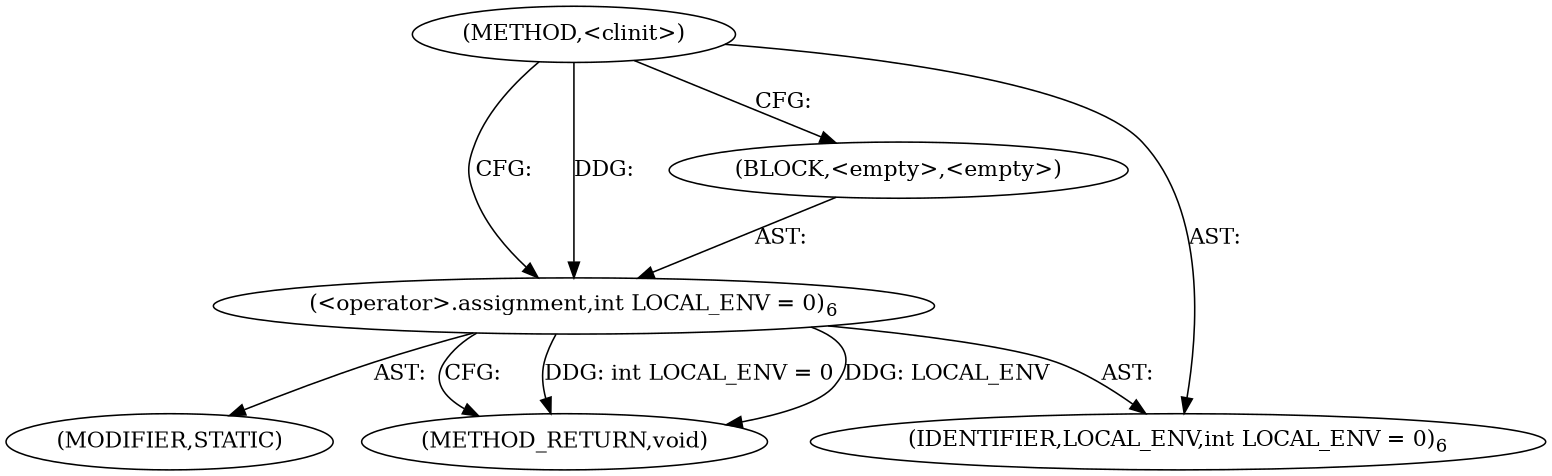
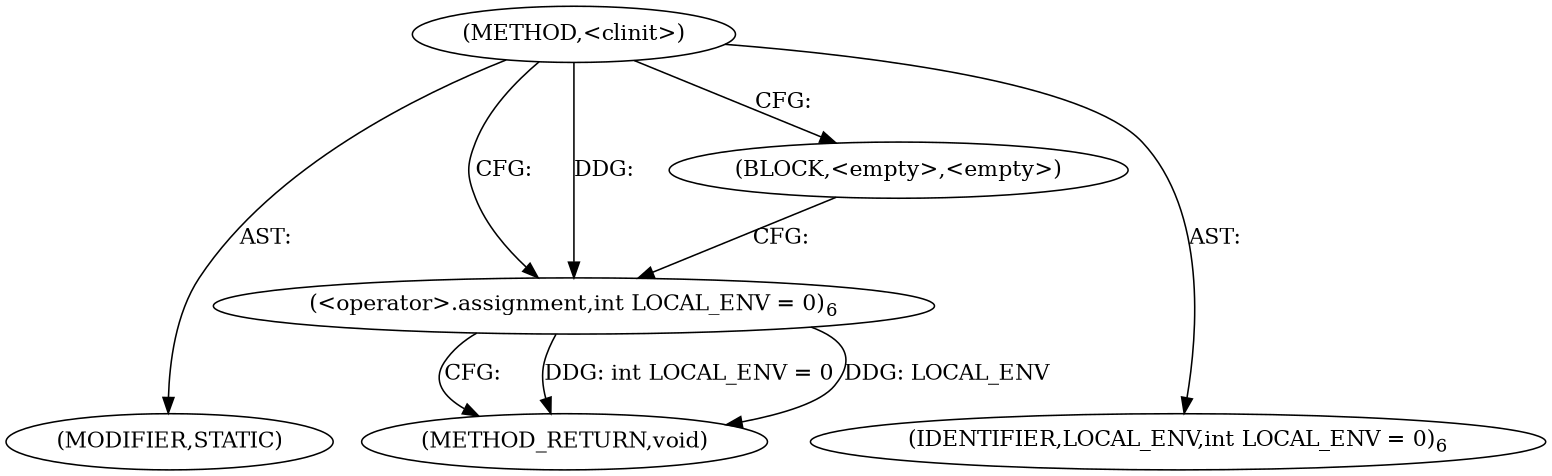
edge "(BLOCK,<empty>,<empty>)" -> "(<operator>.assignment,int LOCAL_ENV = 0)": label "AST: " -> "CFG: "
edge "(<operator>.assignment,int LOCAL_ENV = 0)" -> "(IDENTIFIER,LOCAL_ENV,int LOCAL_ENV = 0)": removed, label "AST:"
edge "(<operator>.assignment,int LOCAL_ENV = 0)" -> "(MODIFIER,STATIC)": now "(METHOD,<clinit>)" -> "(MODIFIER,STATIC)"
